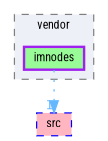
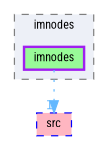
cluster "vendor": label "vendor" -> "imnodes"
